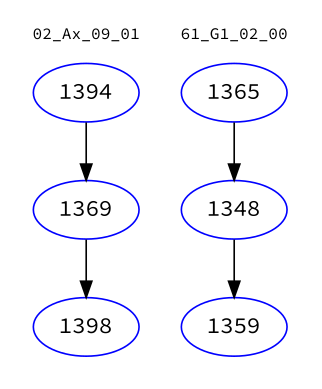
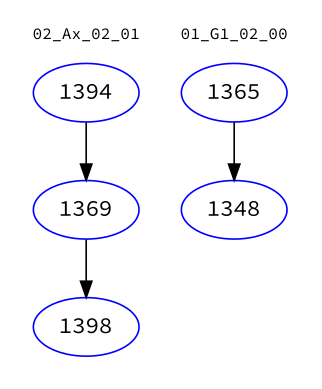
cluster "02_Ax_09_01": label "02_Ax_09_01" -> "02_Ax_02_01"
cluster "61_G1_02_00": label "61_G1_02_00" -> "01_G1_02_00"
node "1359": removed
